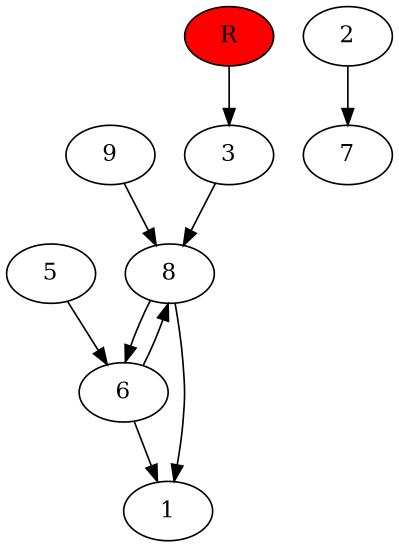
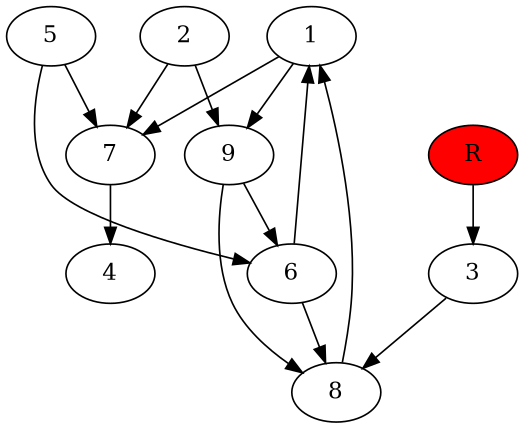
edge "5" -> "7": added
edge "2" -> "9": added
edge "1" -> "9": added
edge "1" -> "7": added
node "4": added
edge "8" -> "6": now "9" -> "6"
